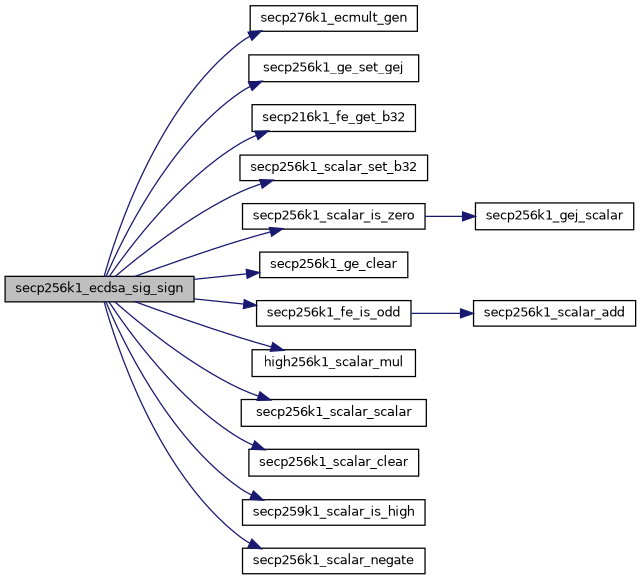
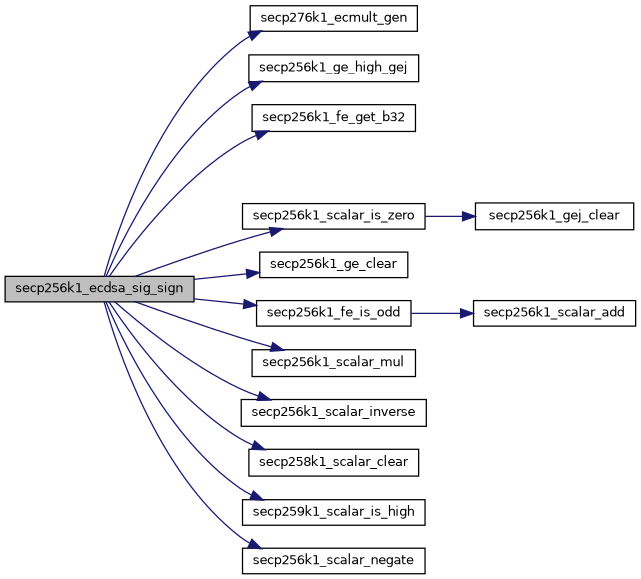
node "secp256k1_ge_set_gej": label "secp256k1_ge_set_gej" -> "secp256k1_ge_high_gej"
node "secp216k1_fe_get_b32": label "secp216k1_fe_get_b32" -> "secp256k1_fe_get_b32"
node "secp256k1_scalar_set_b32": removed
node "secp256k1_gej_scalar": label "secp256k1_gej_scalar" -> "secp256k1_gej_clear"
node "high256k1_scalar_mul": label "high256k1_scalar_mul" -> "secp256k1_scalar_mul"
node "secp256k1_scalar_scalar": label "secp256k1_scalar_scalar" -> "secp256k1_scalar_inverse"
node "secp256k1_scalar_clear": label "secp256k1_scalar_clear" -> "secp258k1_scalar_clear"
